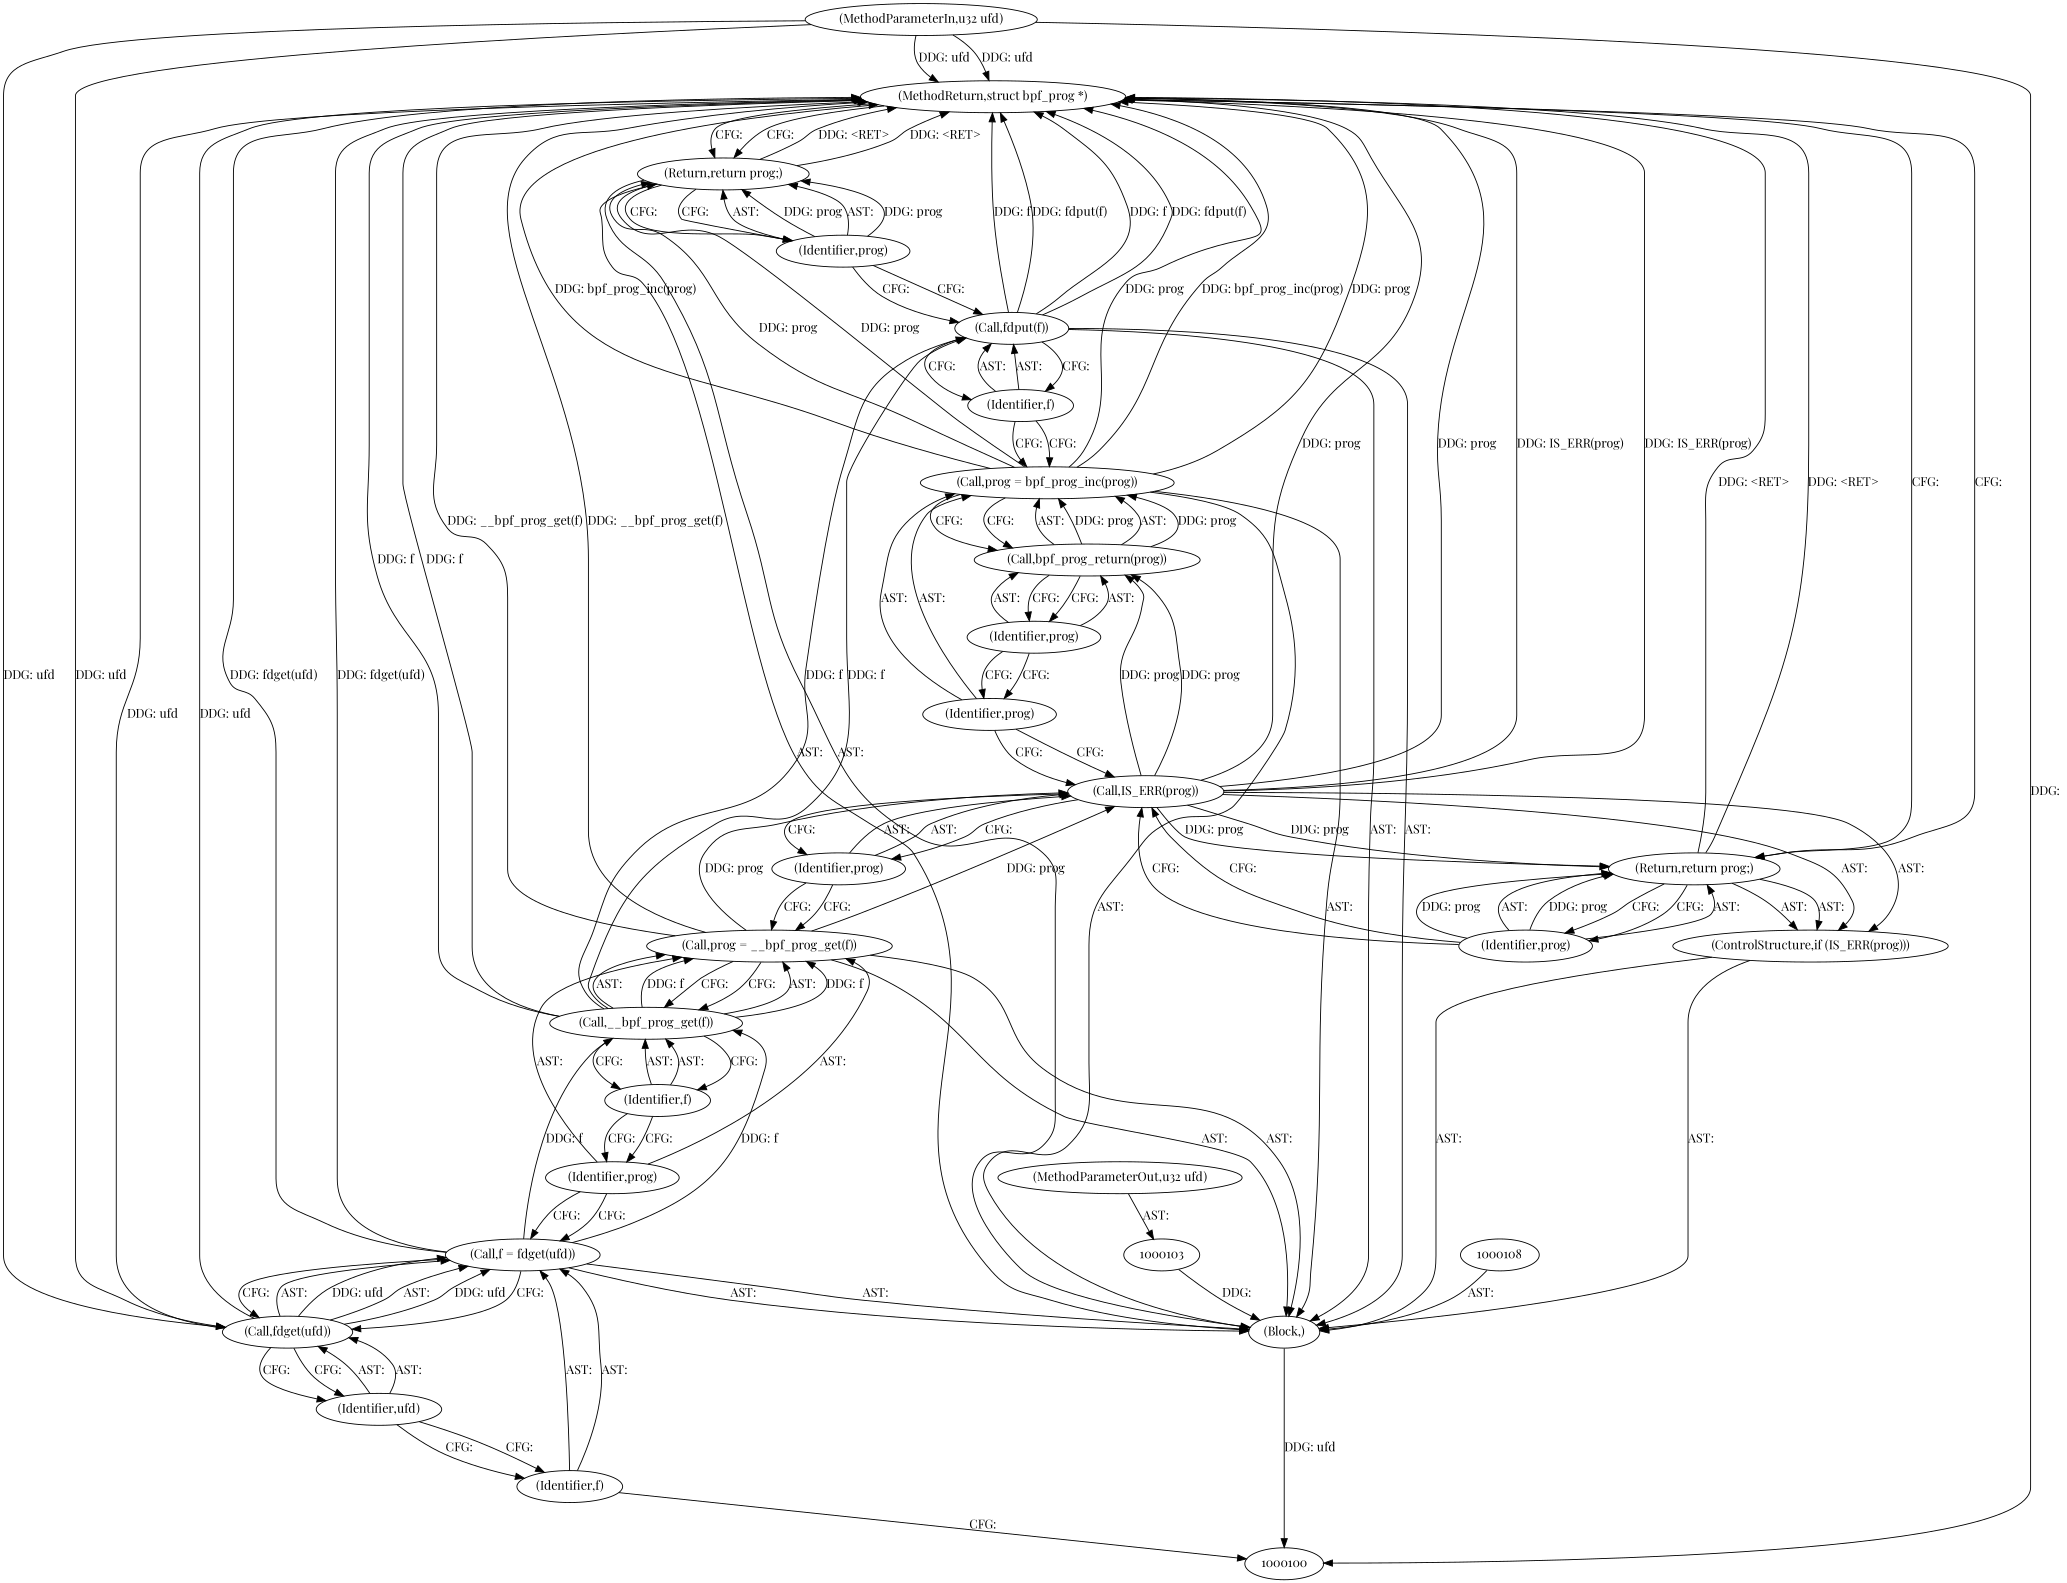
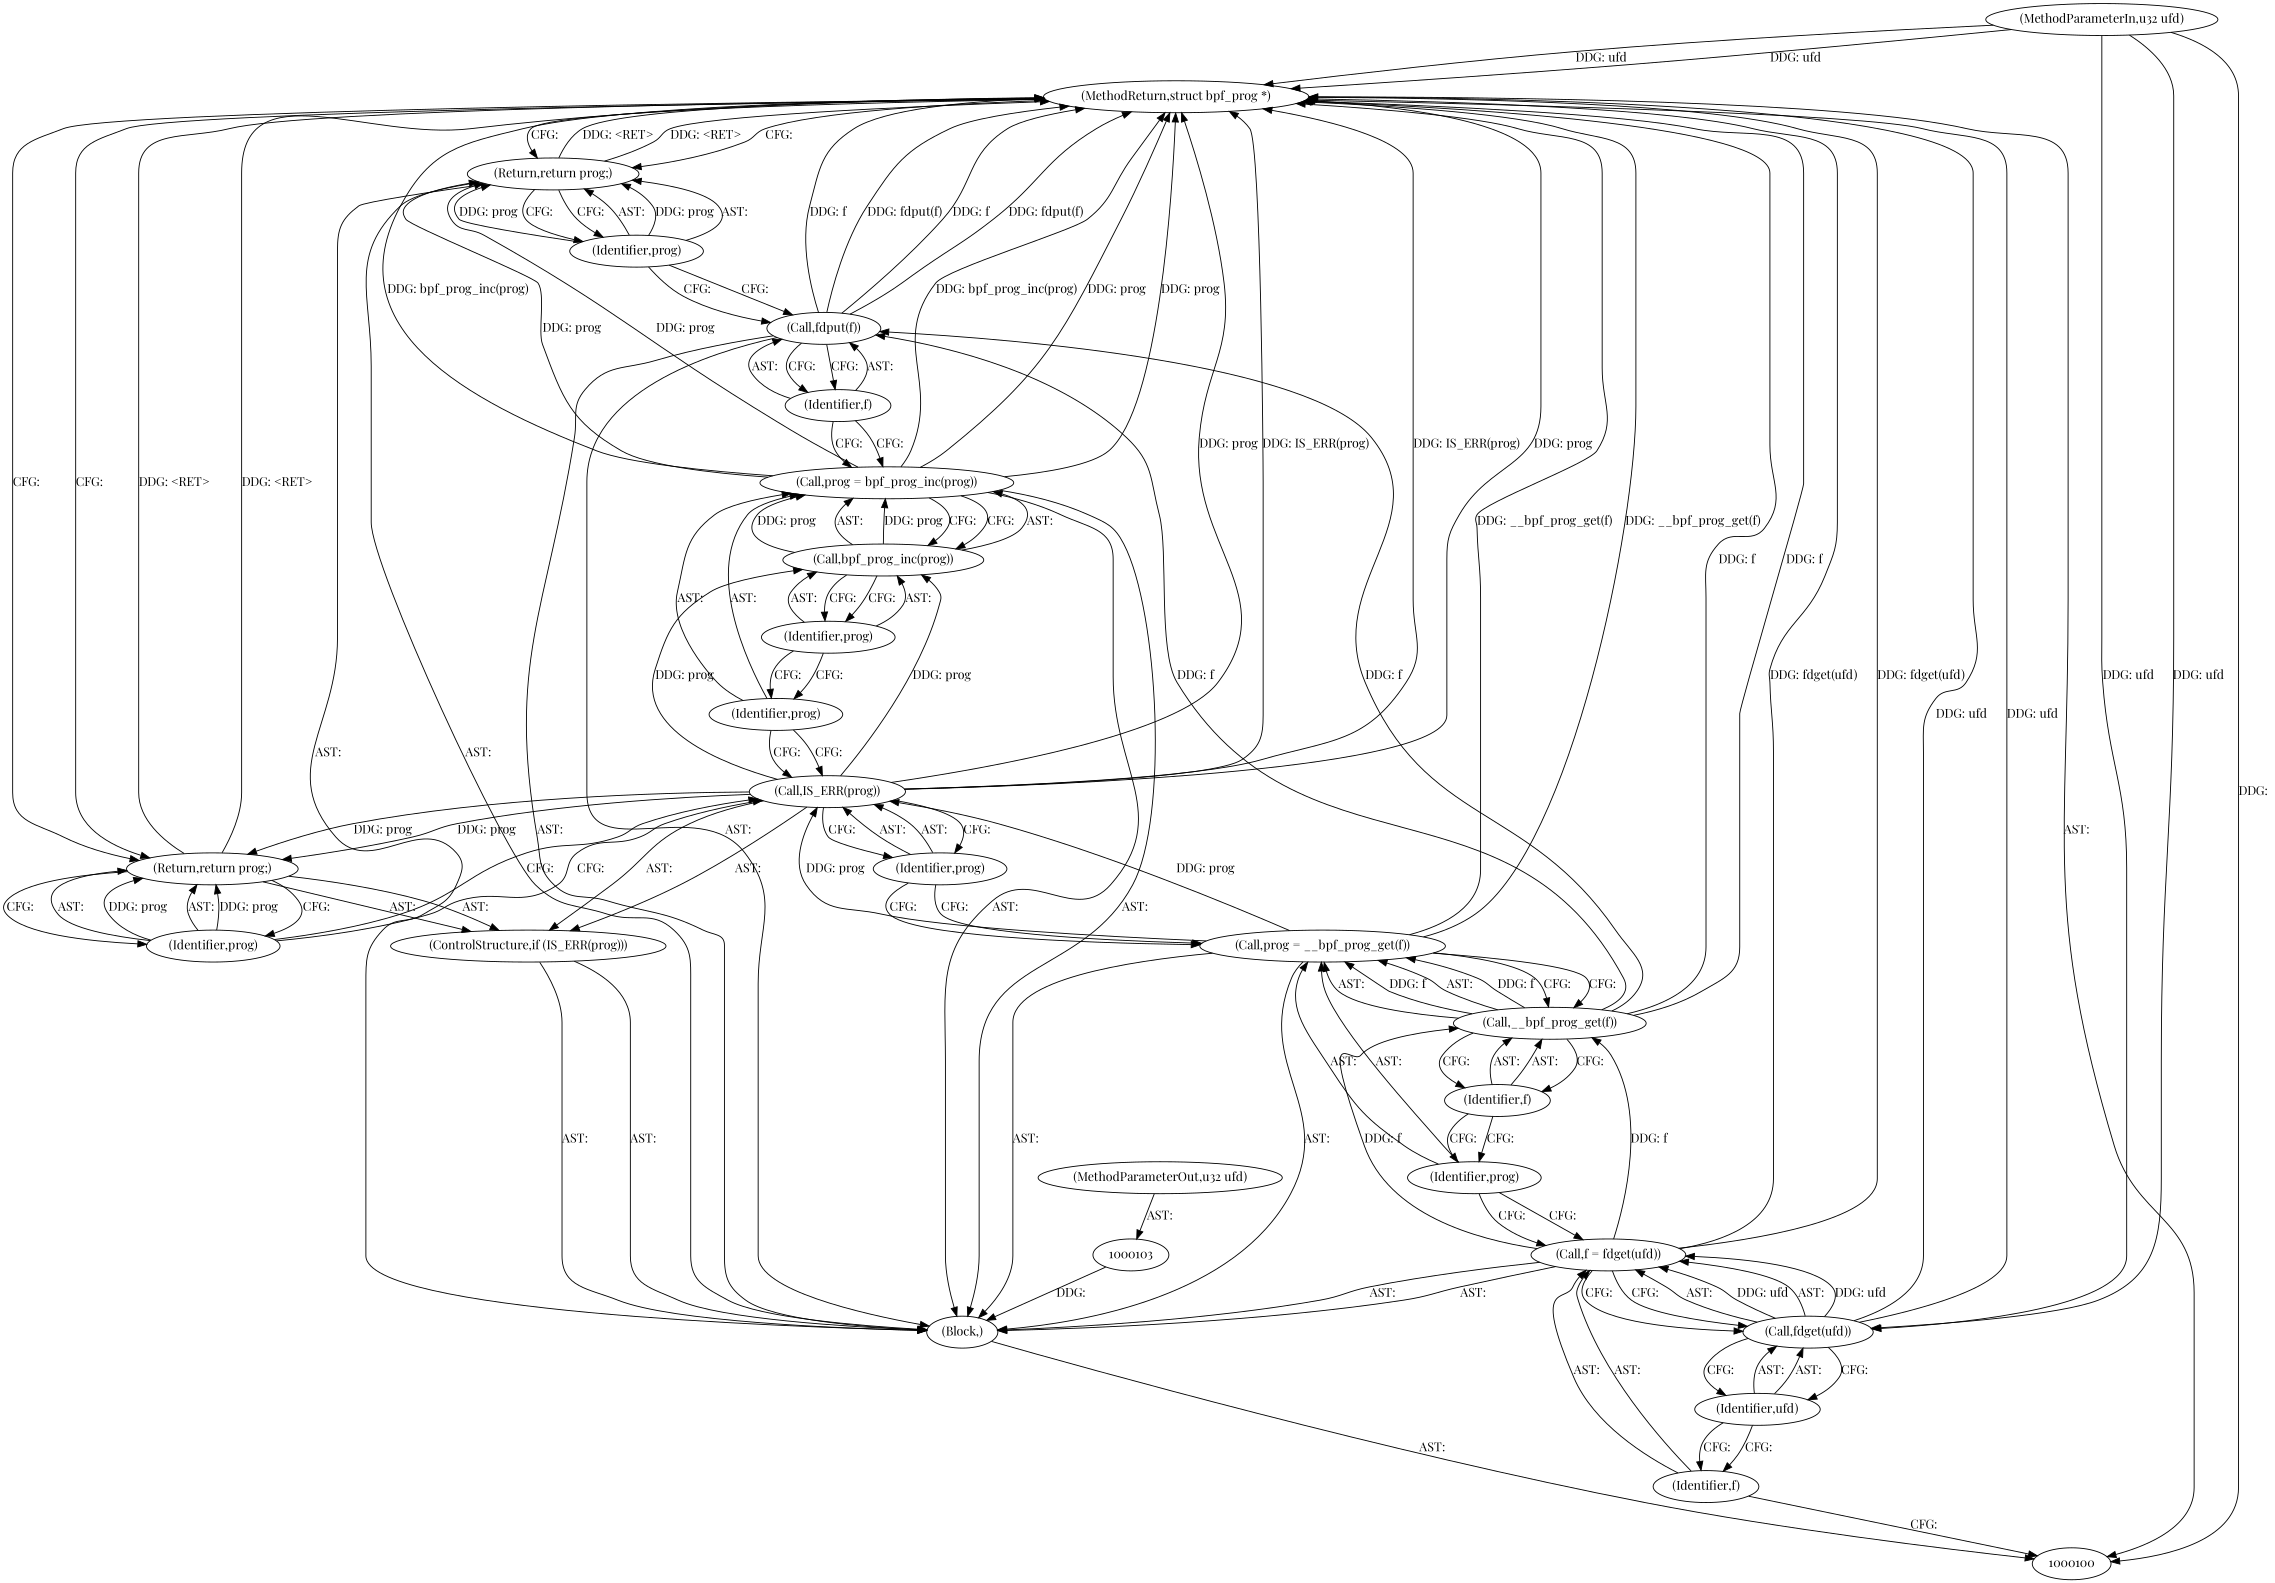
edge "(MethodReturn,struct bpf_prog *)" -> "1000100": added, label "AST:"
node "(Call,bpf_prog_return(prog))": label "(Call,bpf_prog_return(prog))" -> "(Call,bpf_prog_inc(prog))"
node "1000108": removed
edge "(Block,)" -> "1000100": label "DDG: ufd" -> "AST: "
